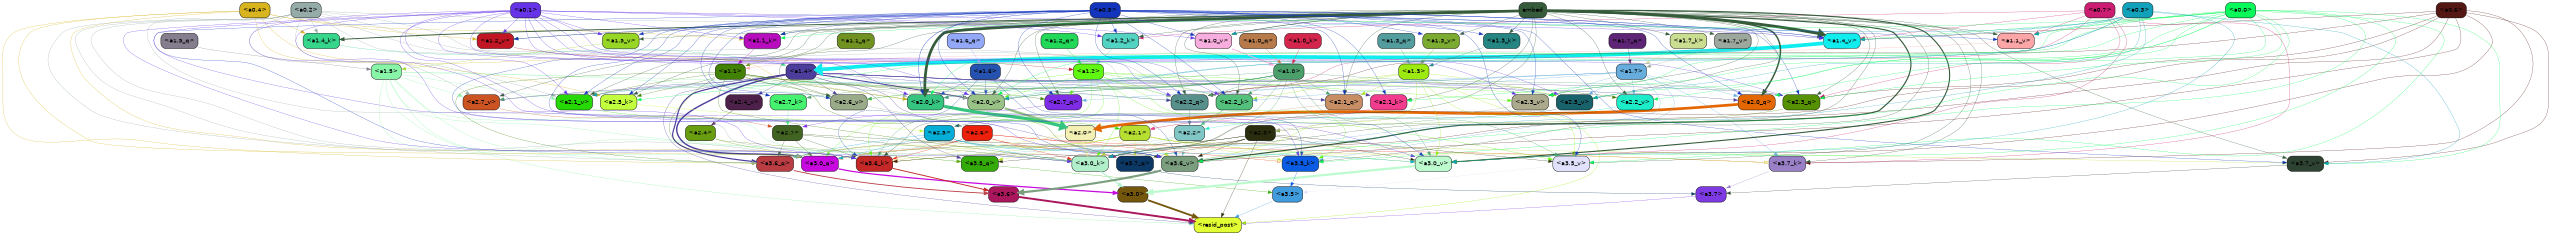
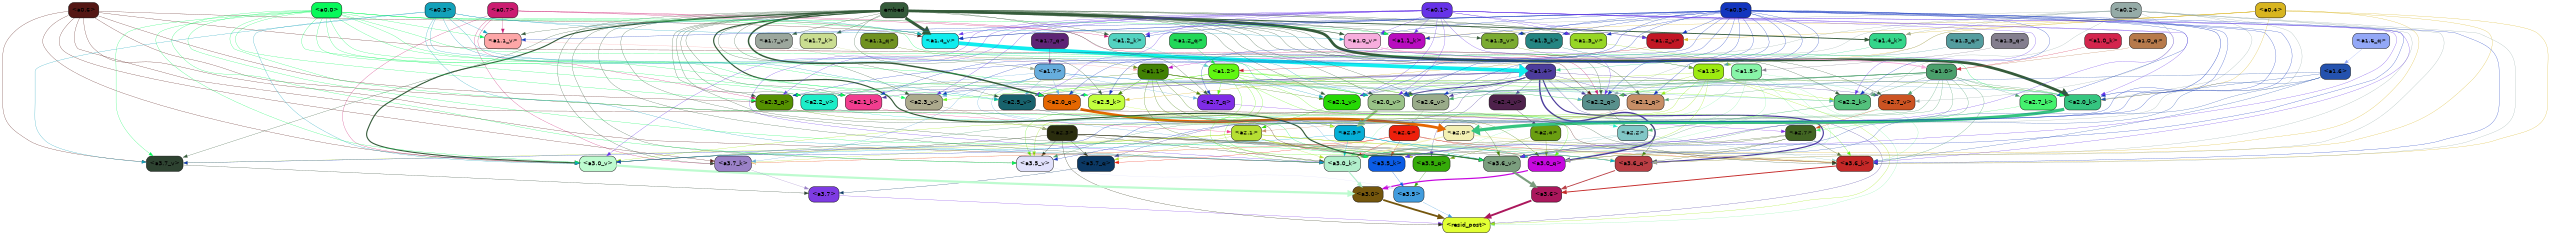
edge "<a2.0_v>" -> "<a2.0>": now "<a2.0_v>" -> "<a2.5>"
edge "<a1.0>" -> "<a3.6_v>": added
